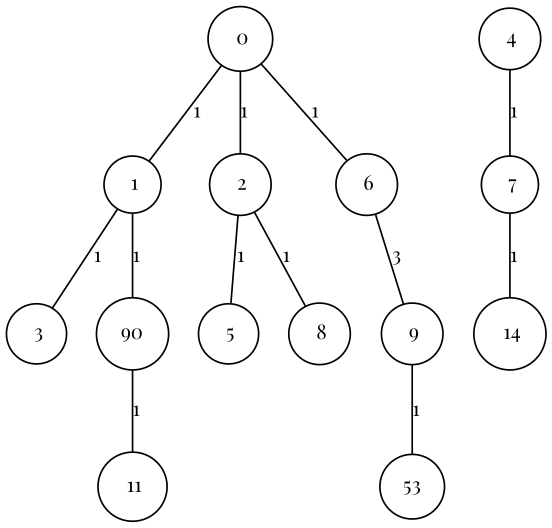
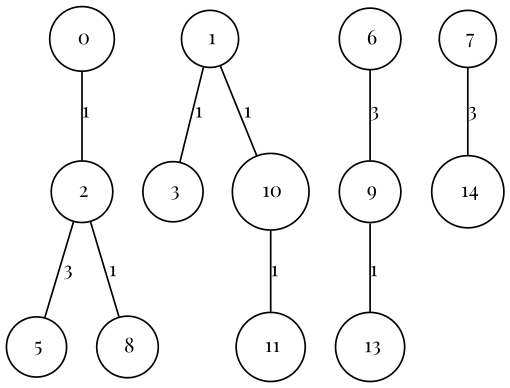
node "4": removed
edge "0" -- "6": removed, label "1"
edge "0" -- "1": removed, label "1"
edge "2" -- "5": label "1" -> "3"
edge "7" -- "14": label "1" -> "3"
node "90": label "90" -> "10"
node "53": label "53" -> "13"
